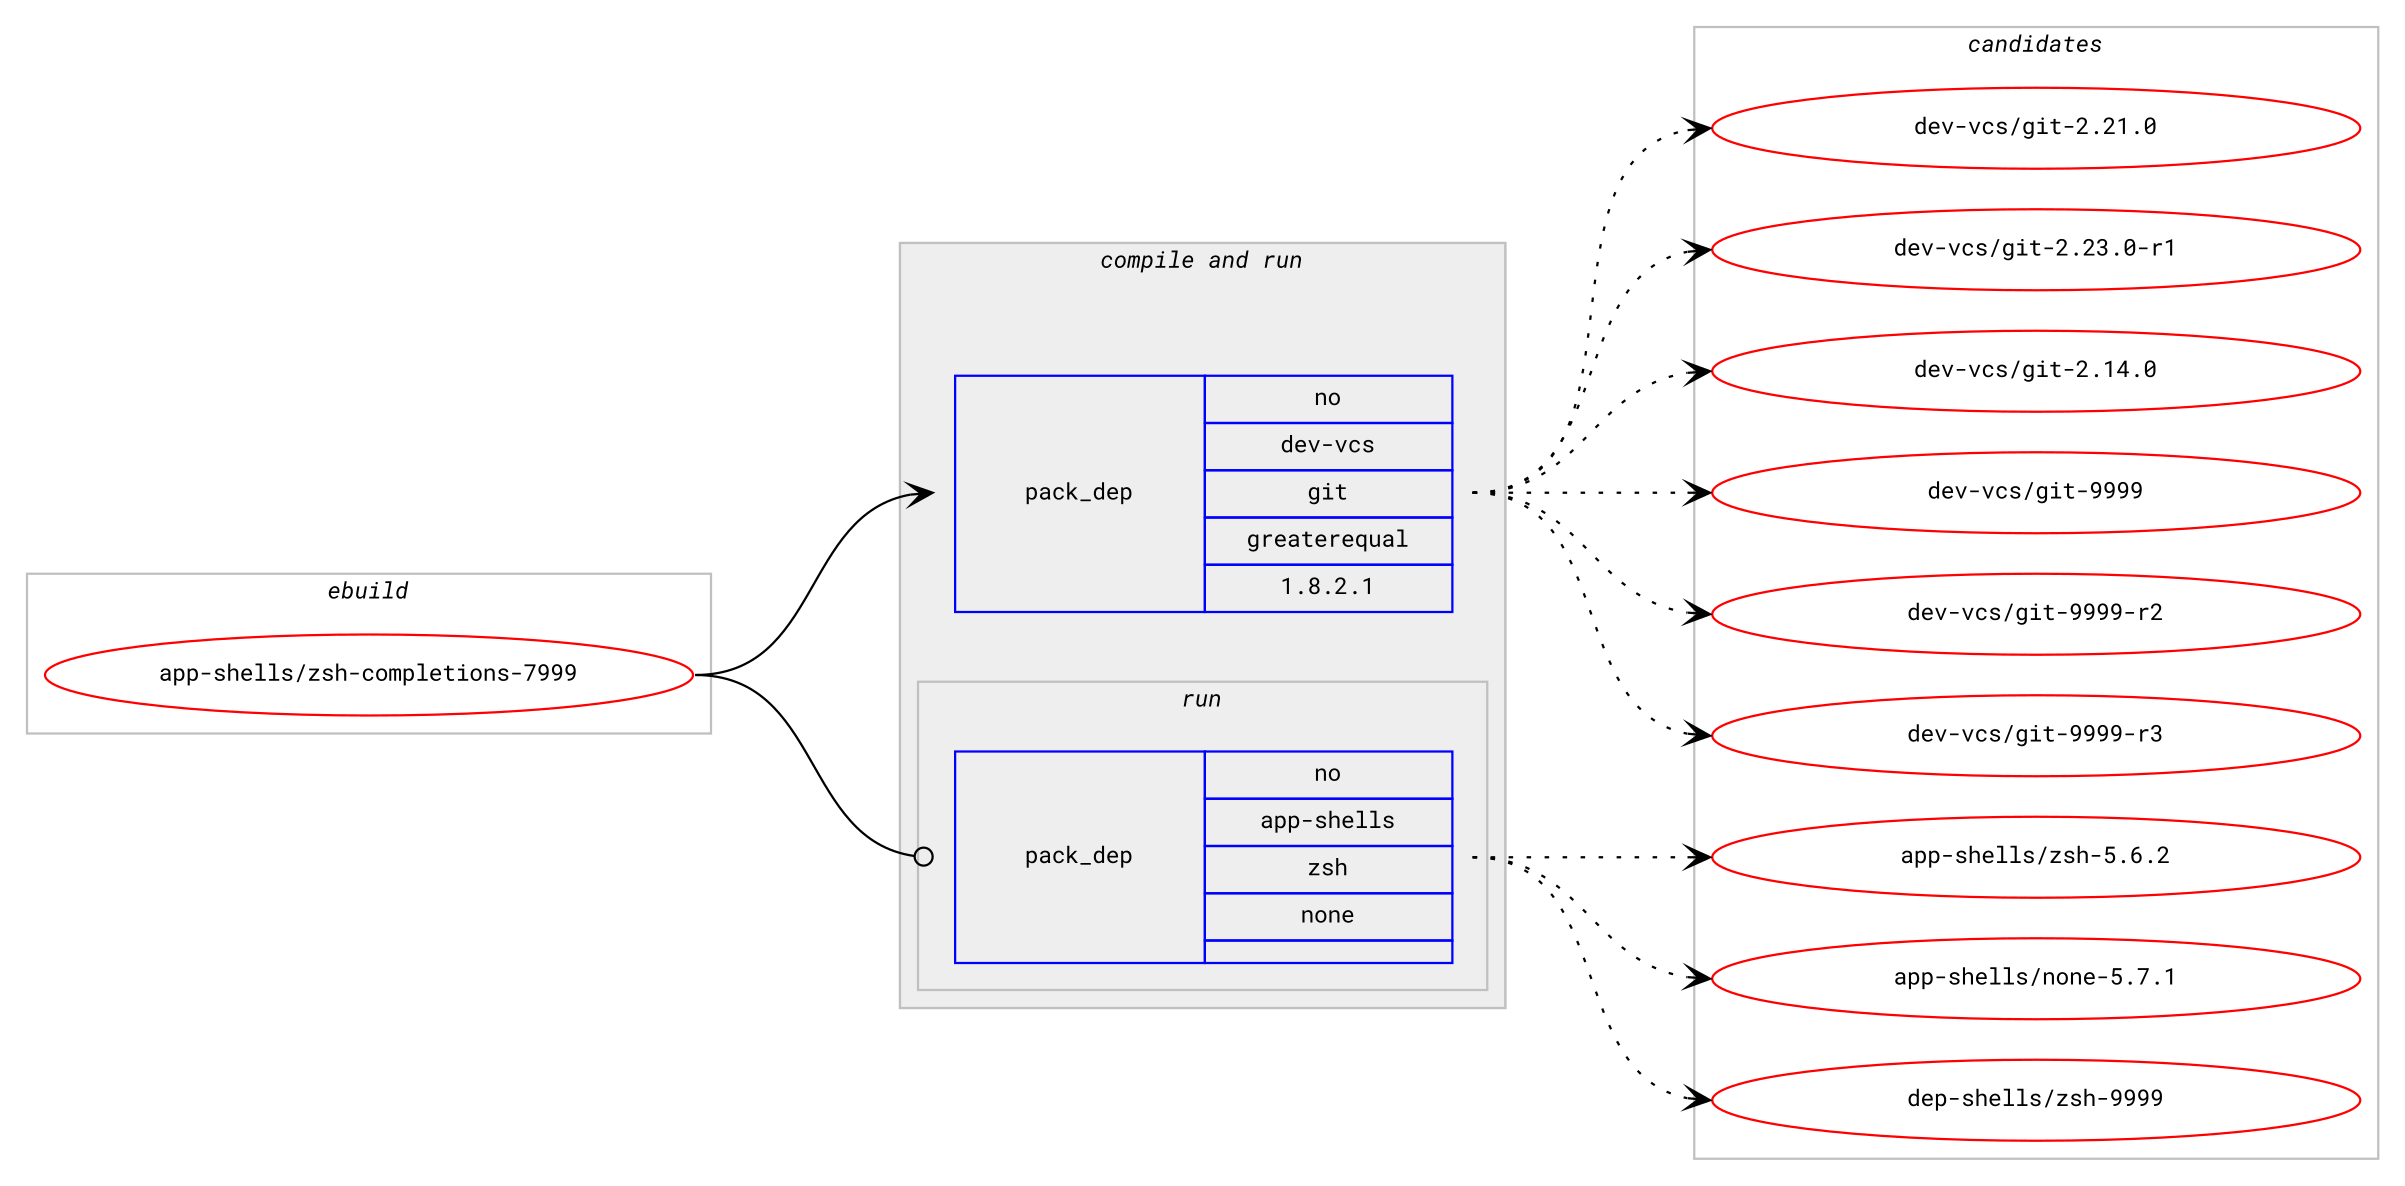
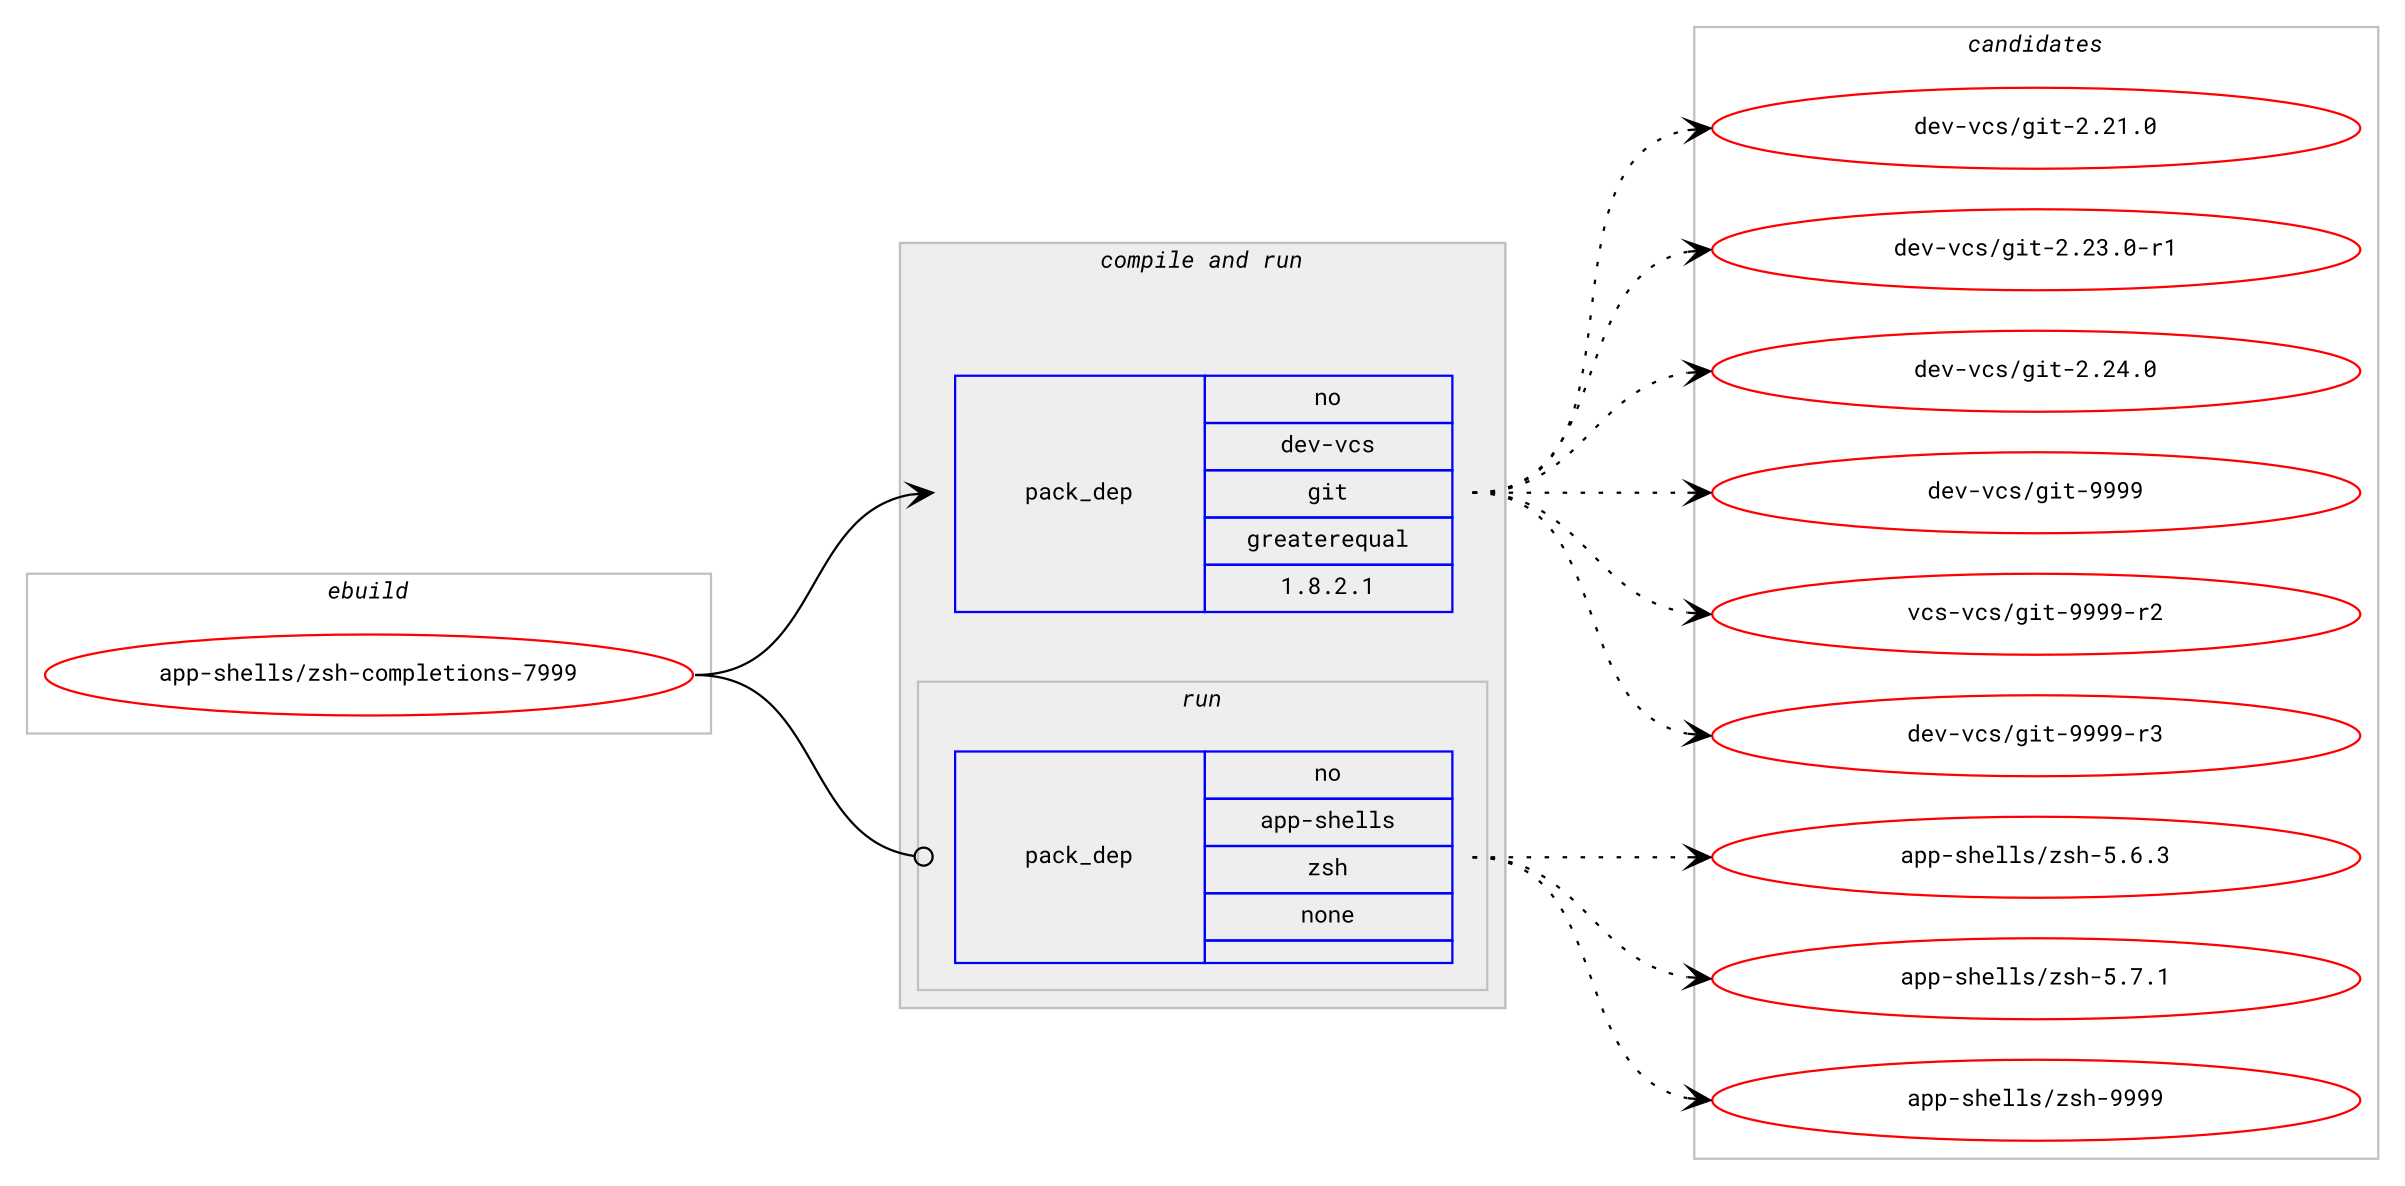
node "dev-vcs/git-2.14.0": label "dev-vcs/git-2.14.0" -> "dev-vcs/git-2.24.0"
node "dev-vcs/git-9999-r2": label "dev-vcs/git-9999-r2" -> "vcs-vcs/git-9999-r2"
node "app-shells/zsh-5.6.2": label "app-shells/zsh-5.6.2" -> "app-shells/zsh-5.6.3"
node "app-shells/none-5.7.1": label "app-shells/none-5.7.1" -> "app-shells/zsh-5.7.1"
node "dep-shells/zsh-9999": label "dep-shells/zsh-9999" -> "app-shells/zsh-9999"
